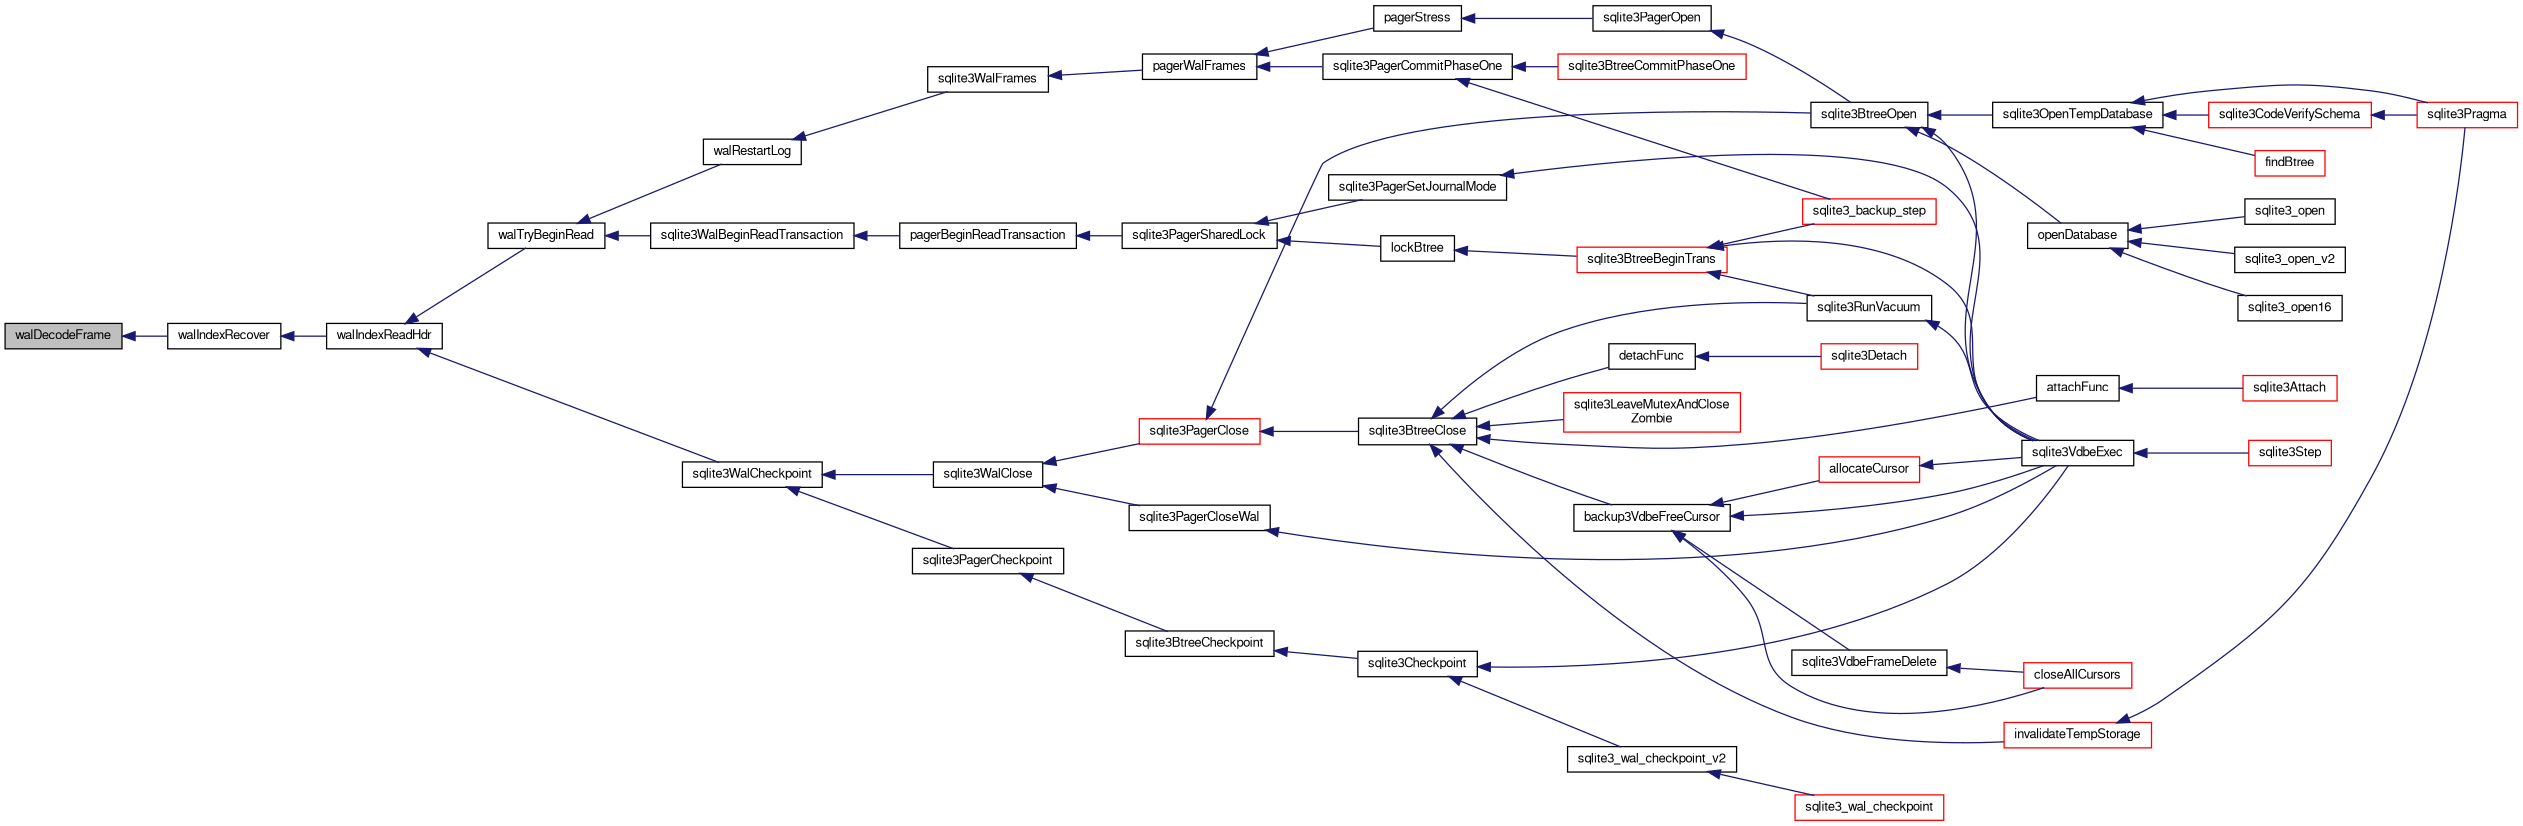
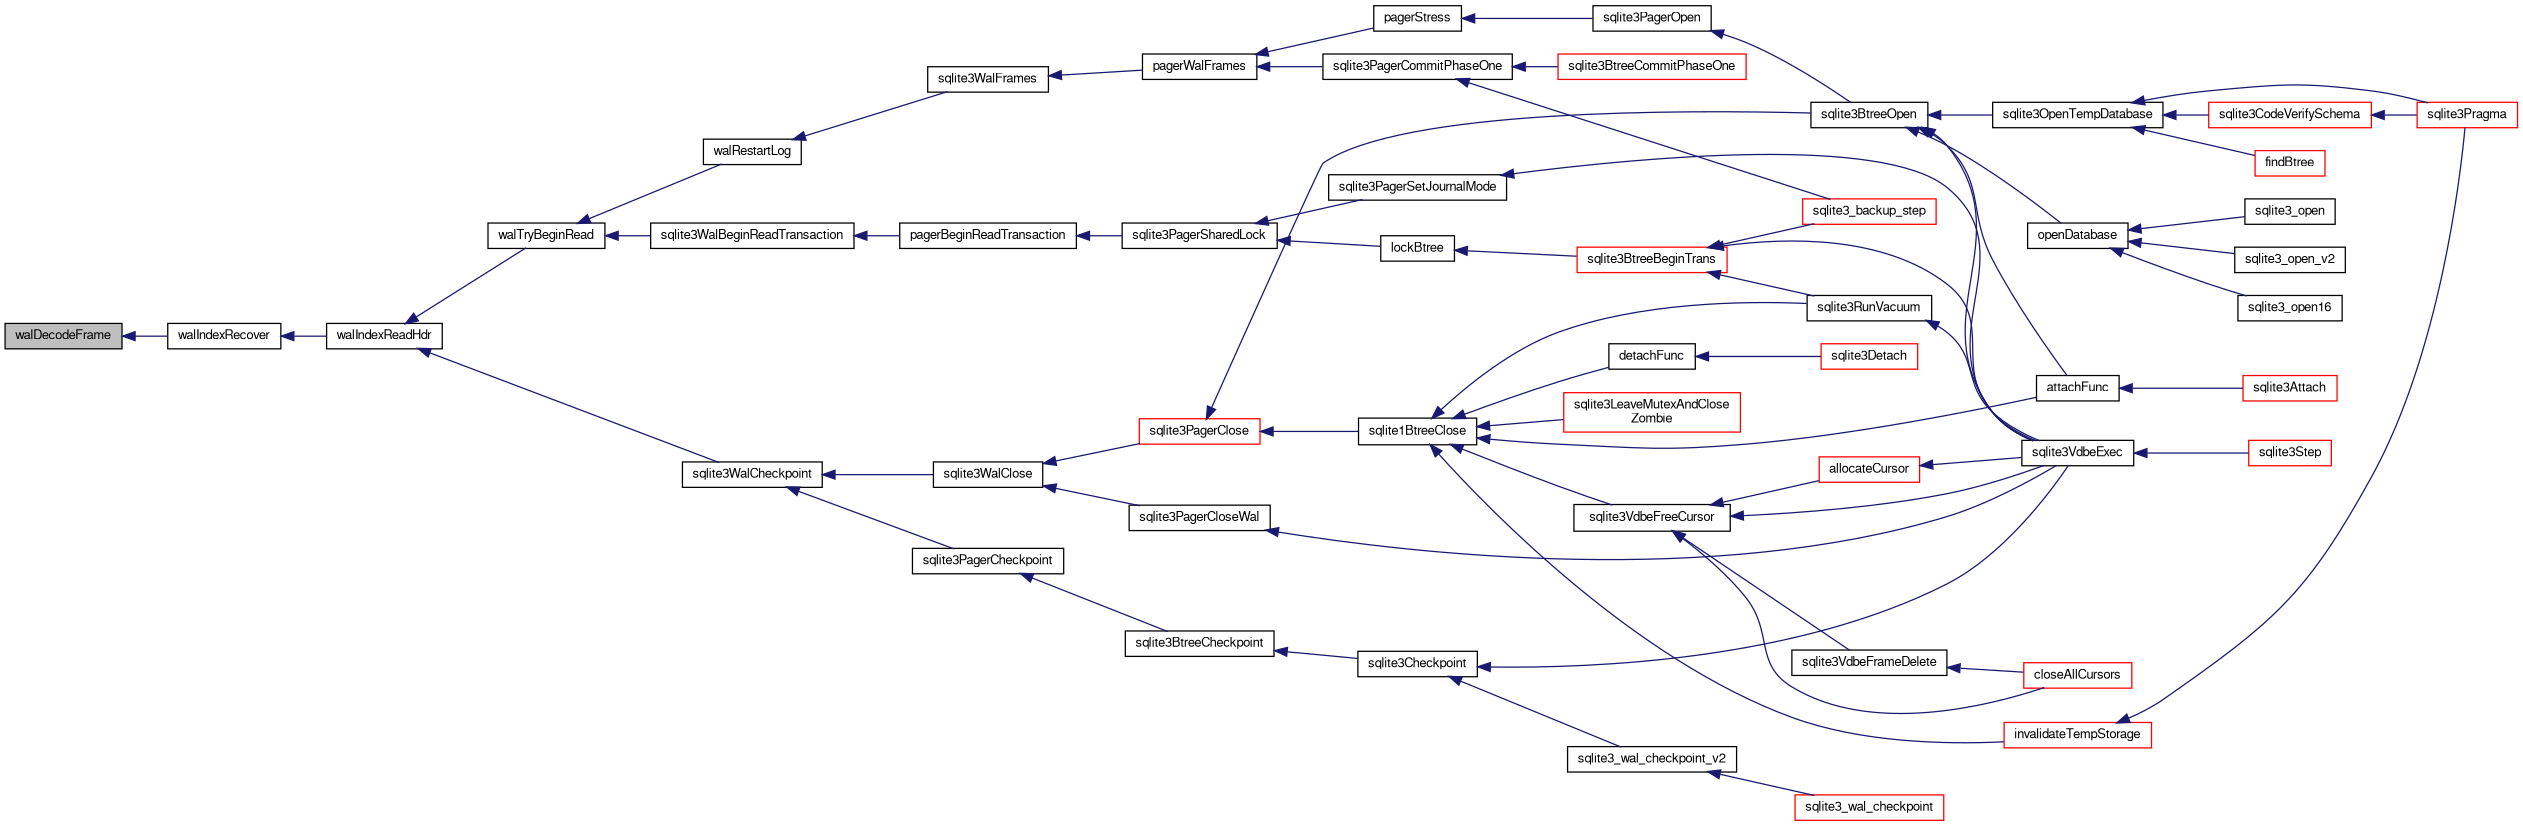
edge "attachFunc" -> "sqlite3BtreeOpen": added
node "sqlite3BtreeClose": label "sqlite3BtreeClose" -> "sqlite1BtreeClose"
node "backup3VdbeFreeCursor": label "backup3VdbeFreeCursor" -> "sqlite3VdbeFreeCursor"
